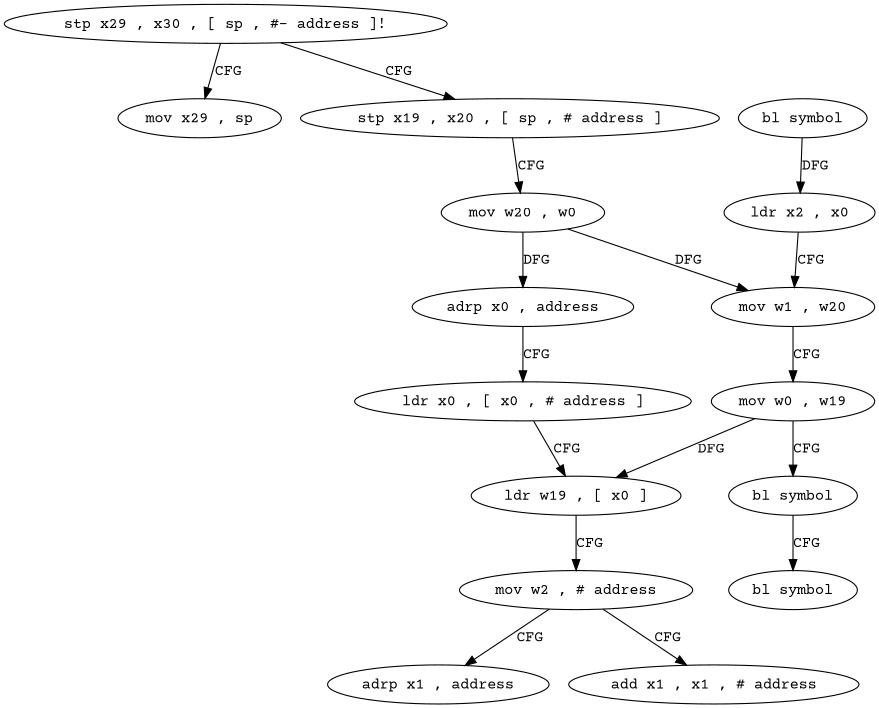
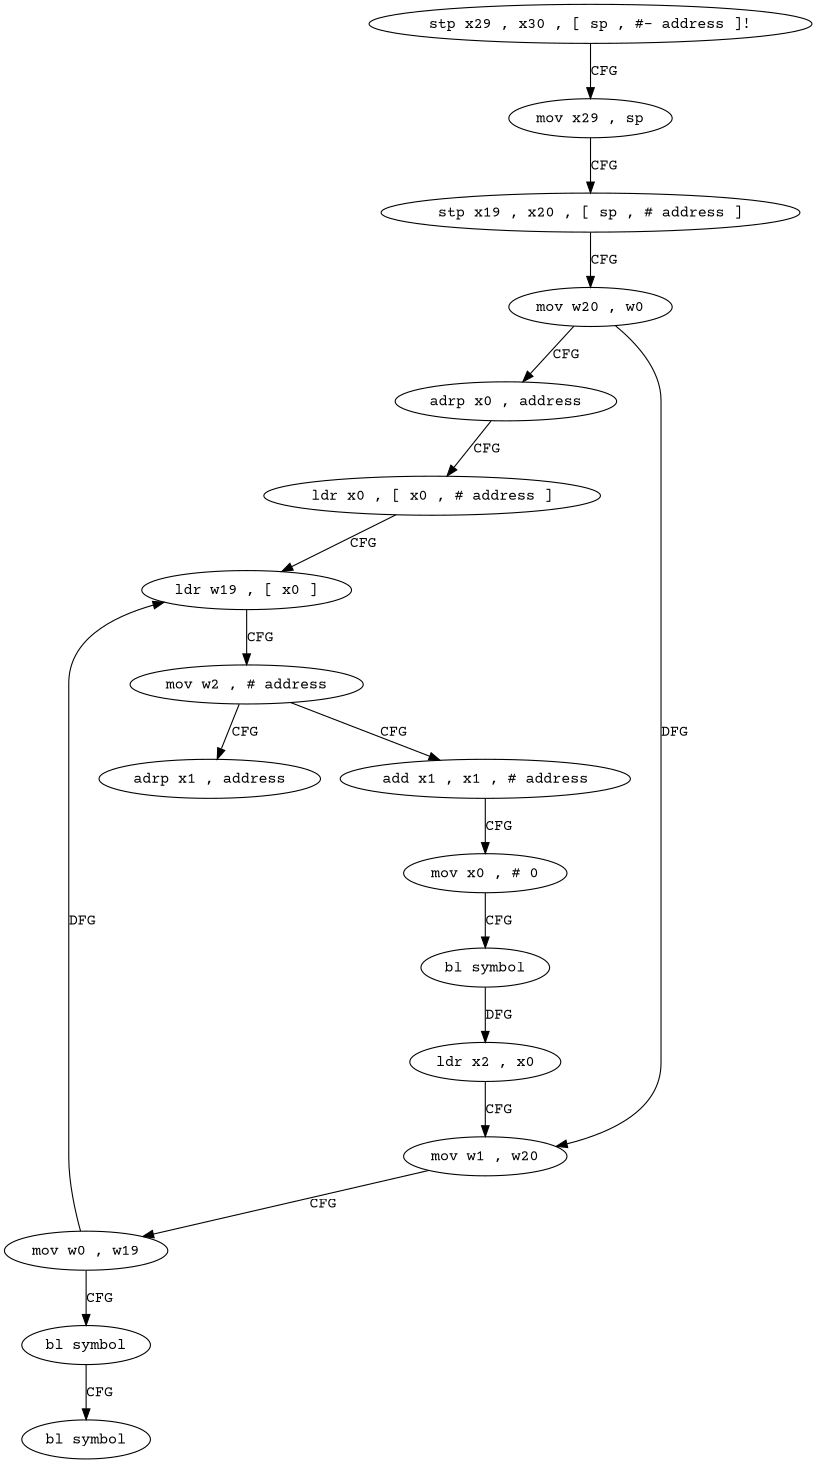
edge "stp x29 , x30 , [ sp , #- address ]!" -> "stp x19 , x20 , [ sp , # address ]": now "mov x29 , sp" -> "stp x19 , x20 , [ sp , # address ]"
edge "mov w20 , w0" -> "adrp x0 , address": label "DFG" -> "CFG"
node "mov x0 , # 0": added
